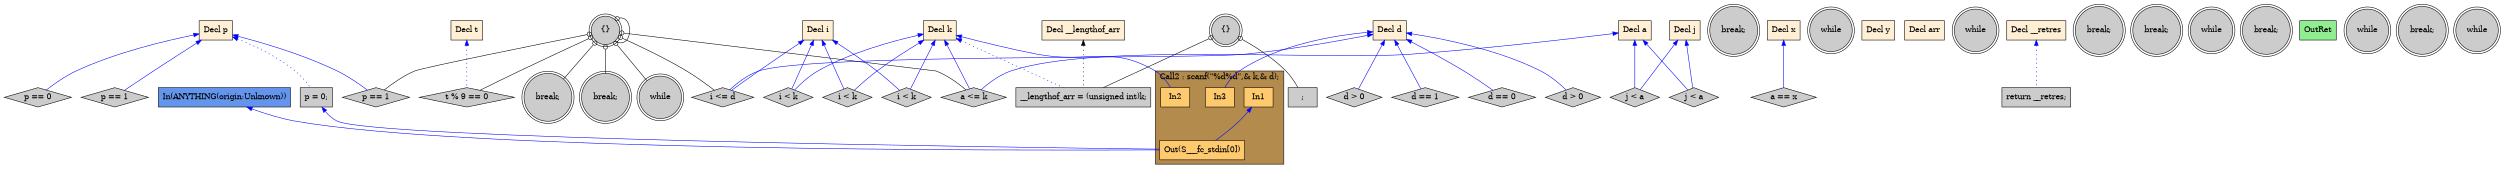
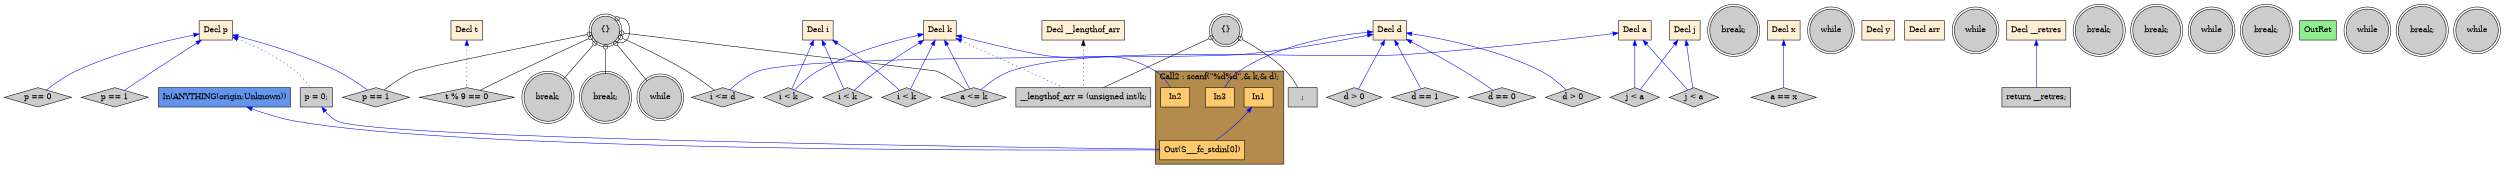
edge "i <= d" -> "Decl i": removed
edge "return __retres;" -> "Decl __retres": style dotted -> solid
